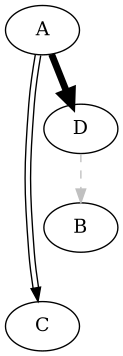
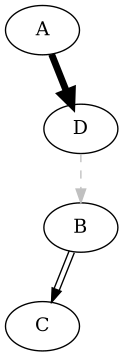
edge "A" -> "C": now "B" -> "C"
